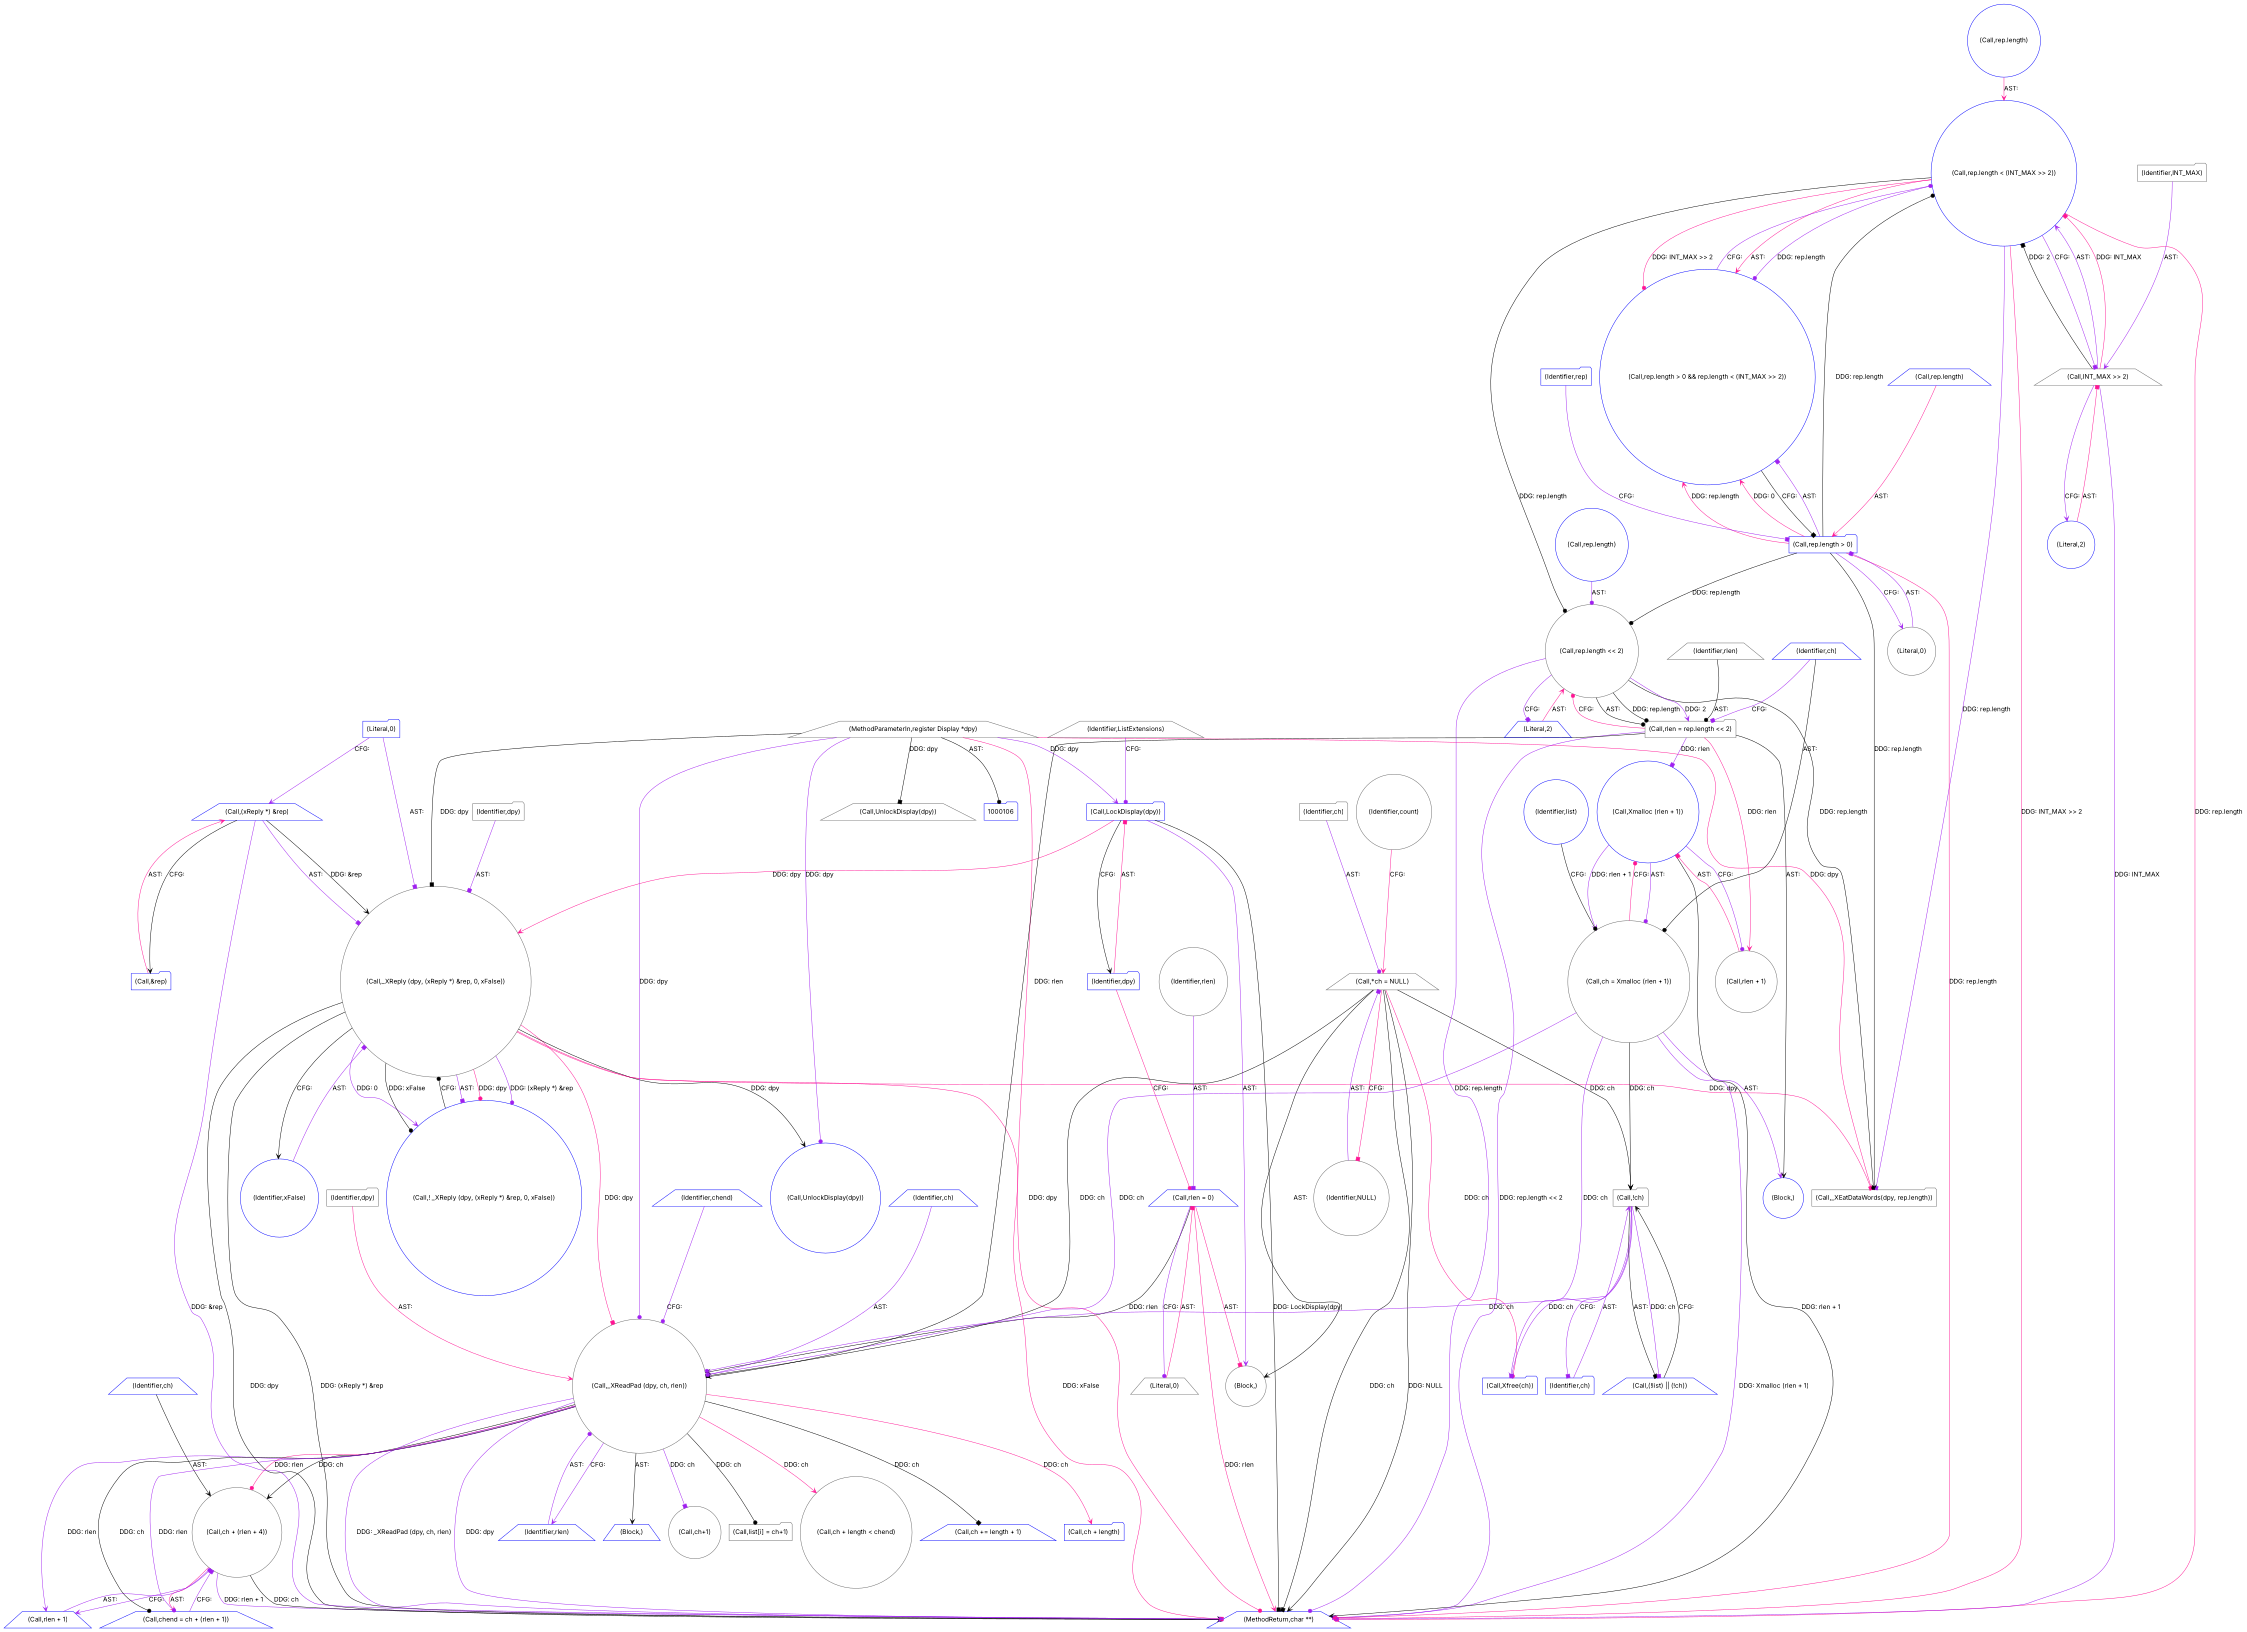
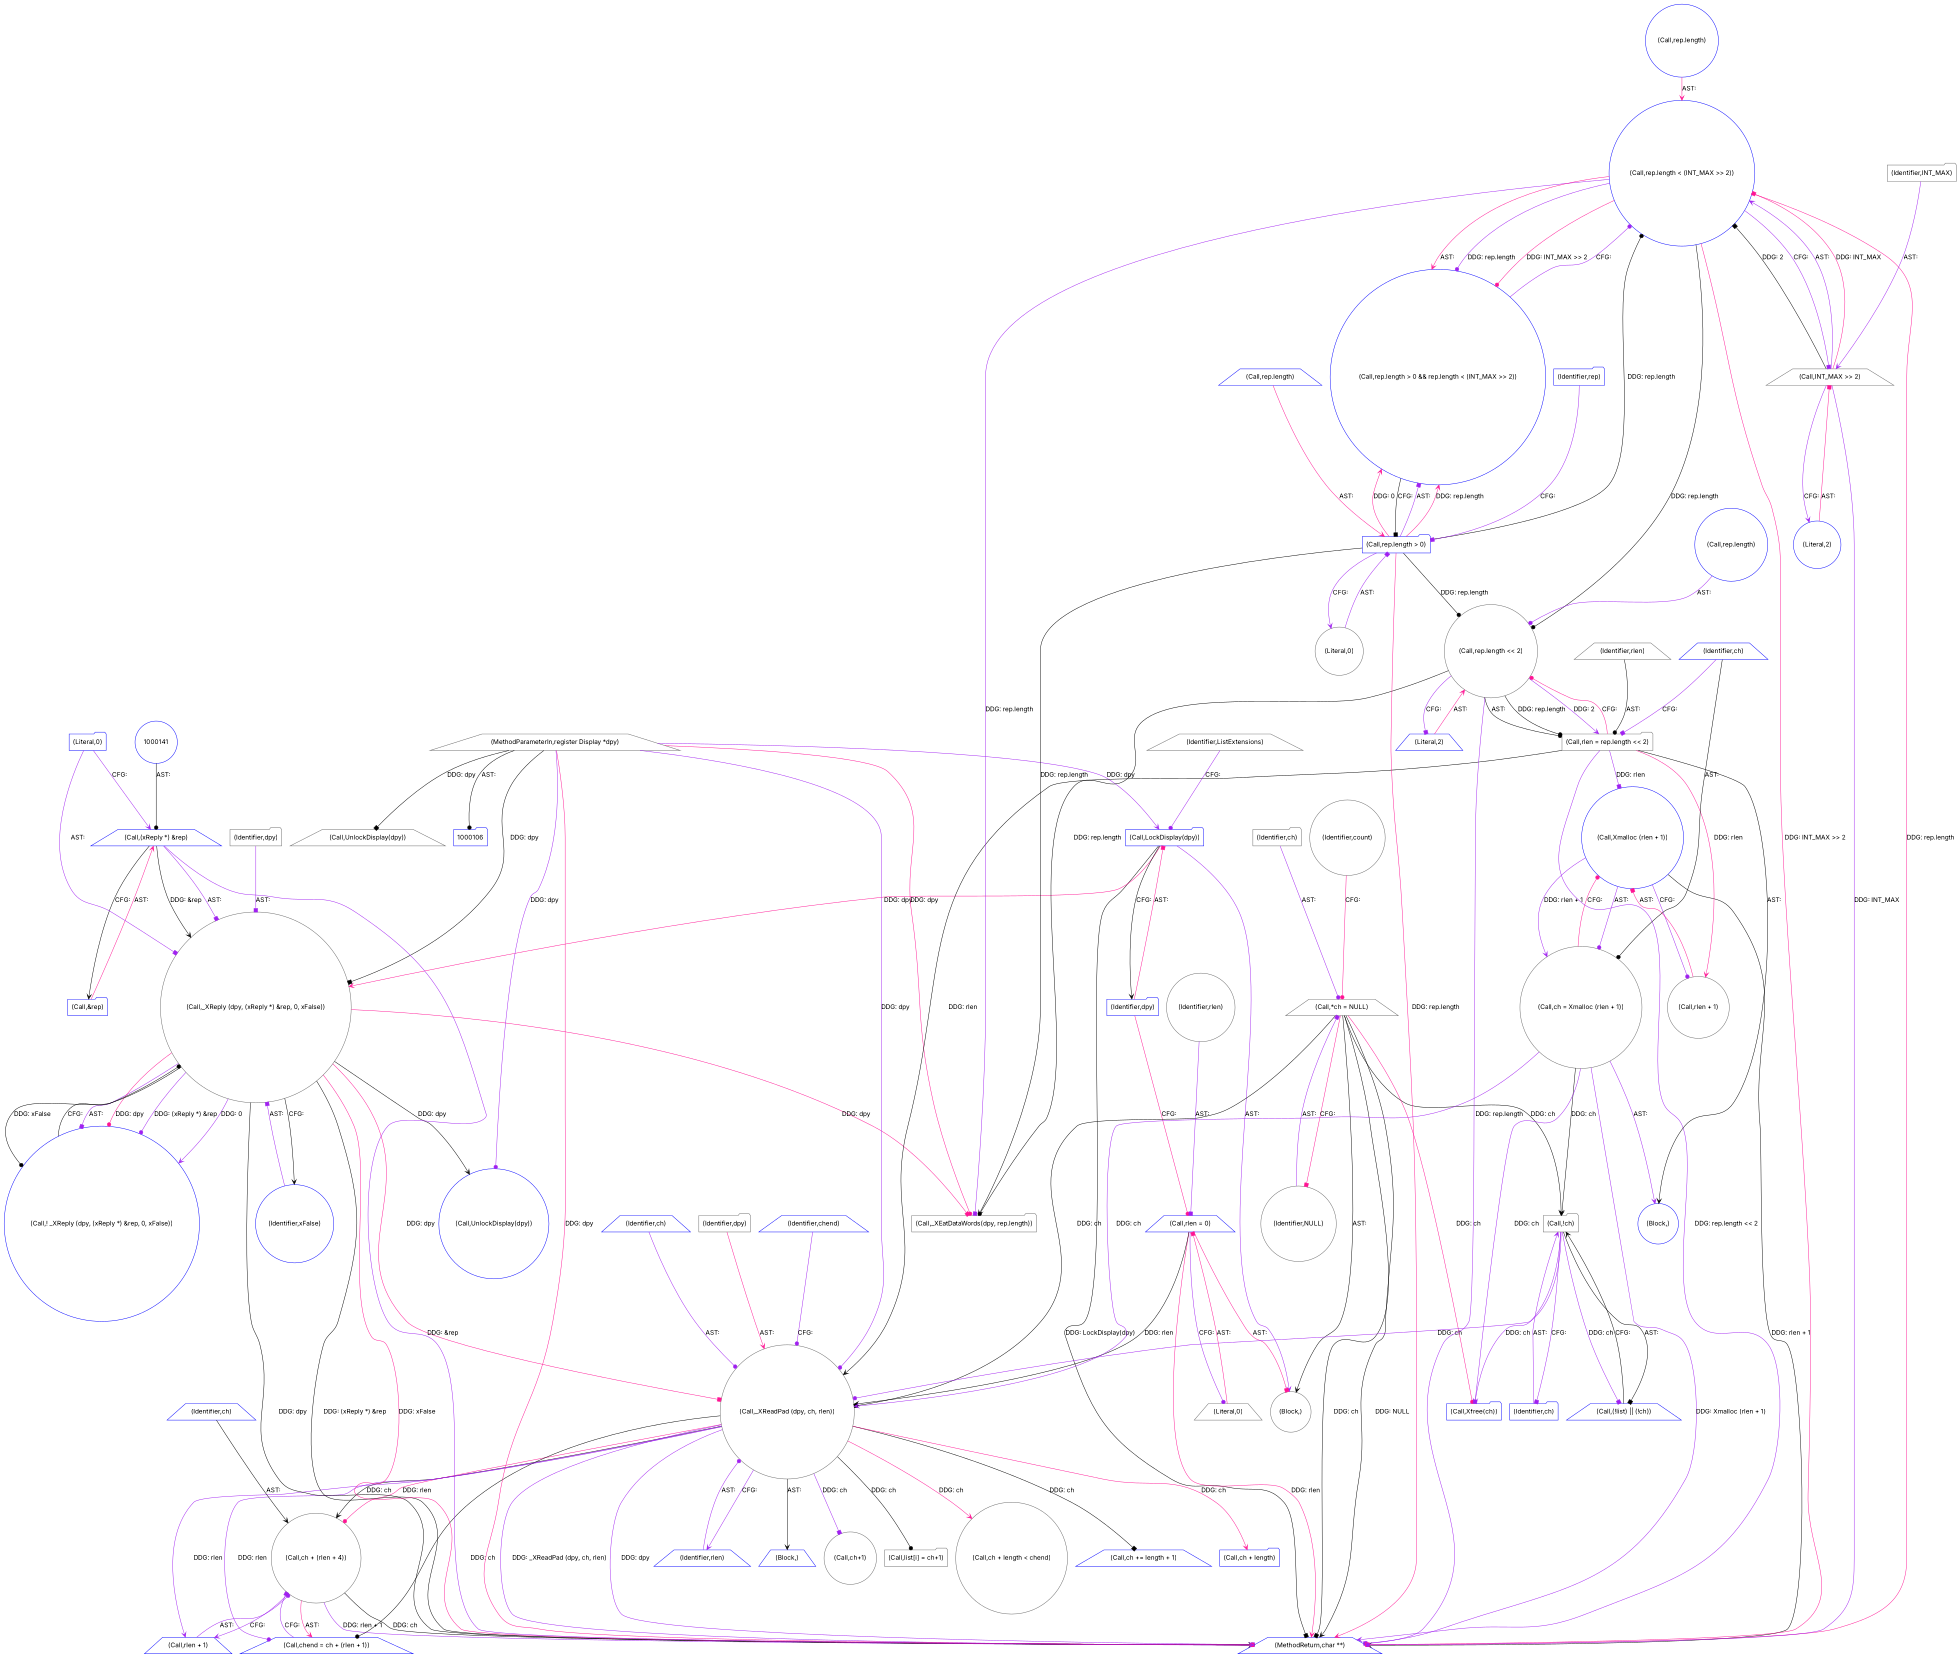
node "1000141": added
node "(Identifier,list)": removed
edge "(Identifier,count)" -> "(Call,*ch = NULL)": arrowhead vee -> dot
